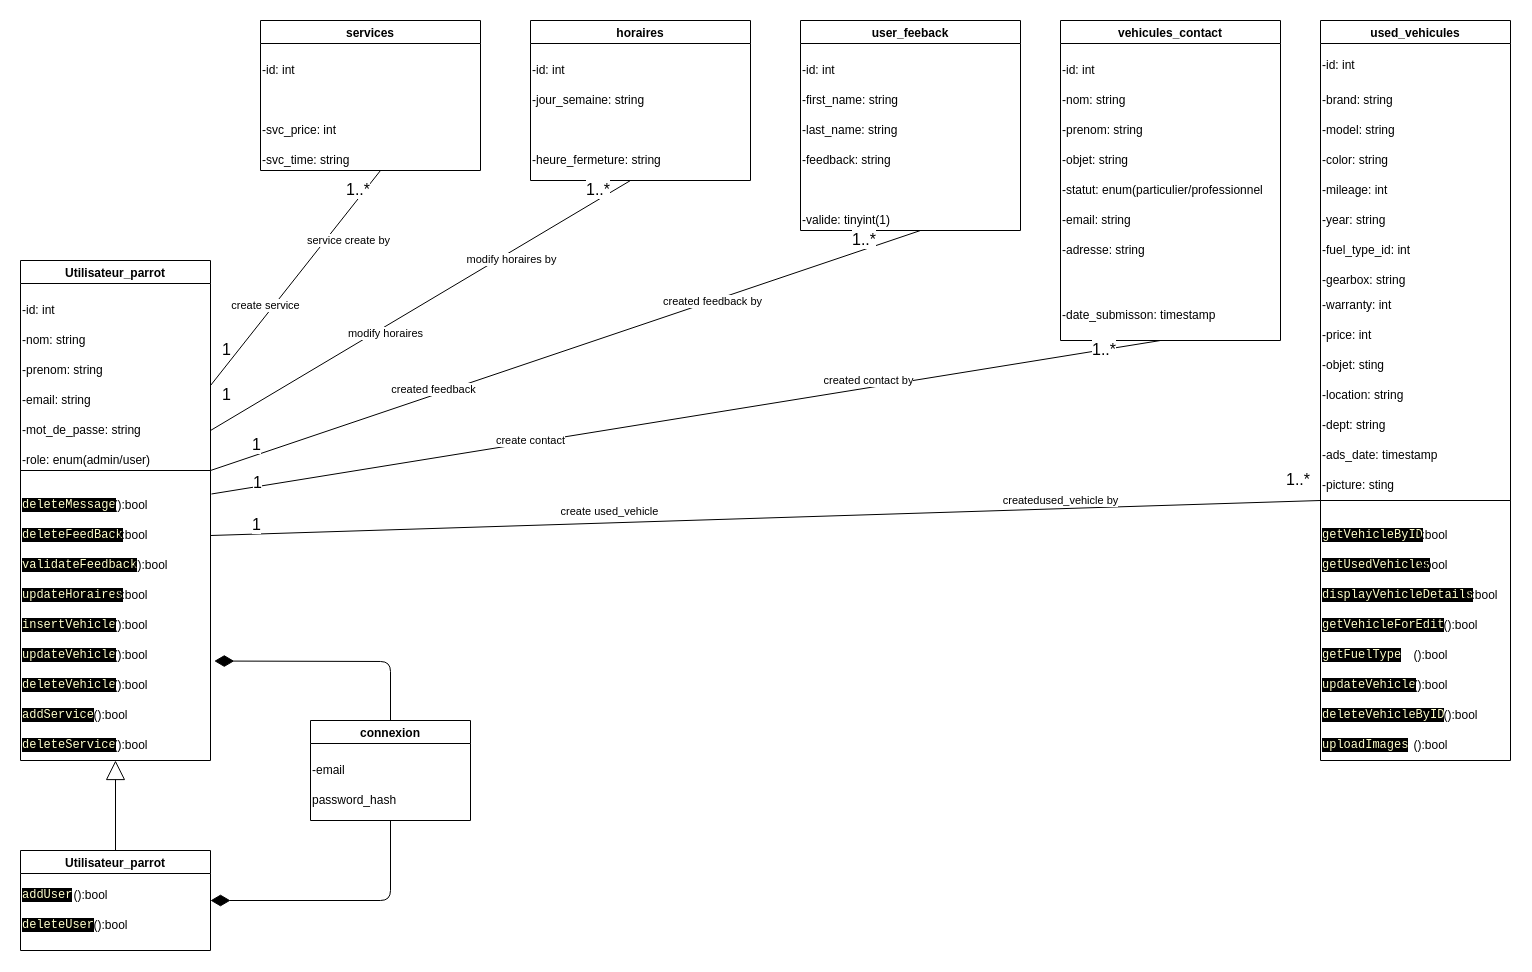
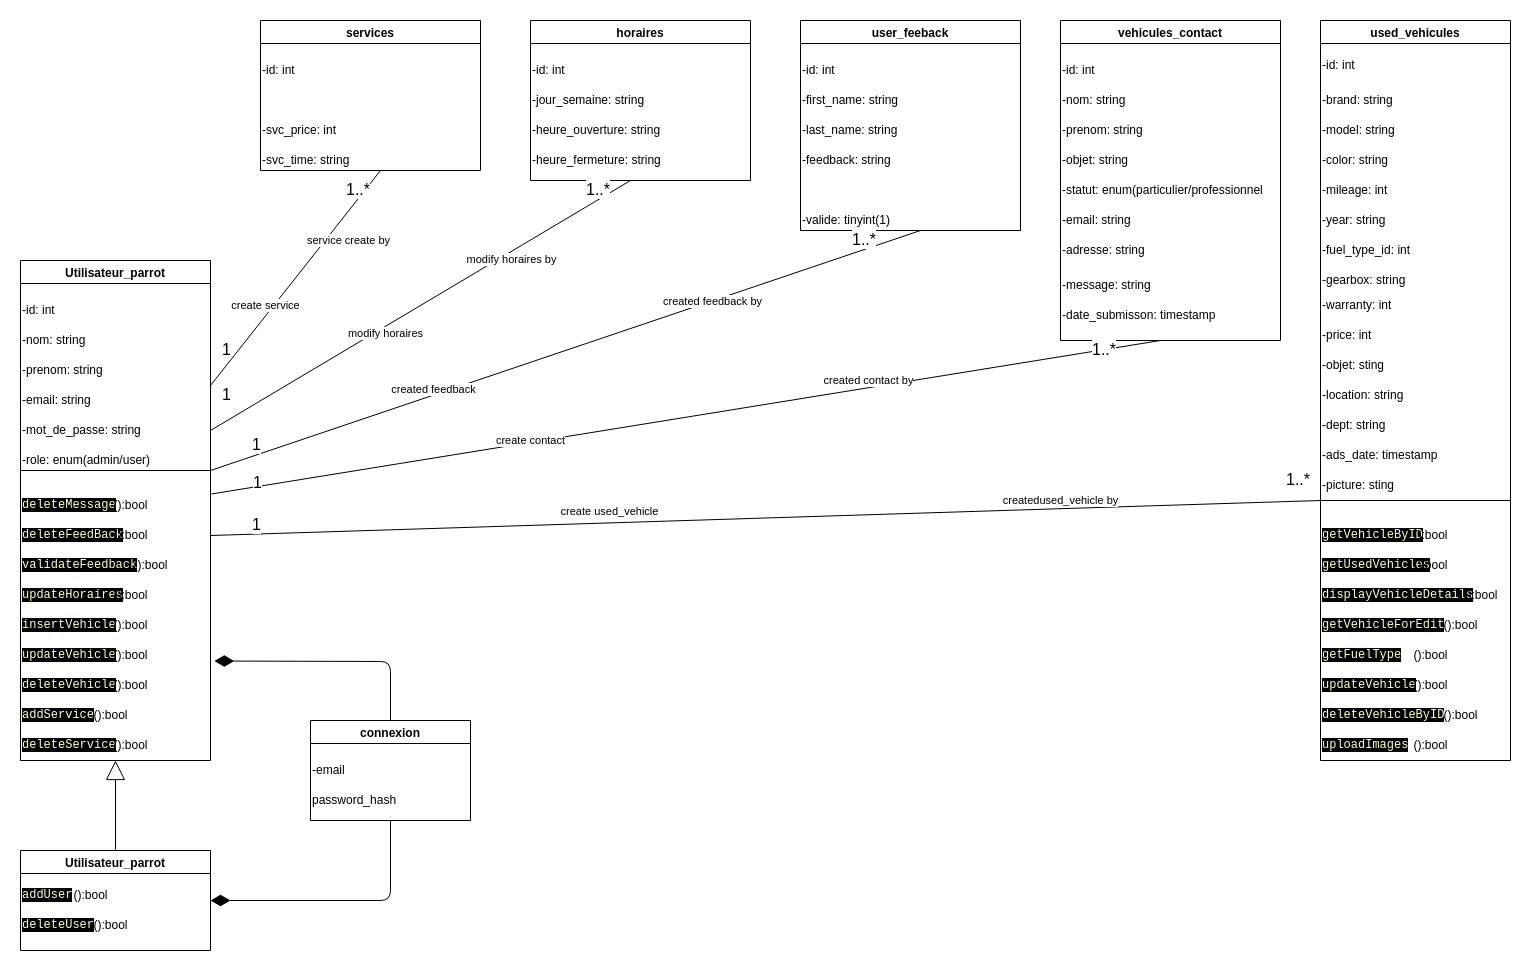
node "-heure_ouverture: string": added
node "-message: string": added
